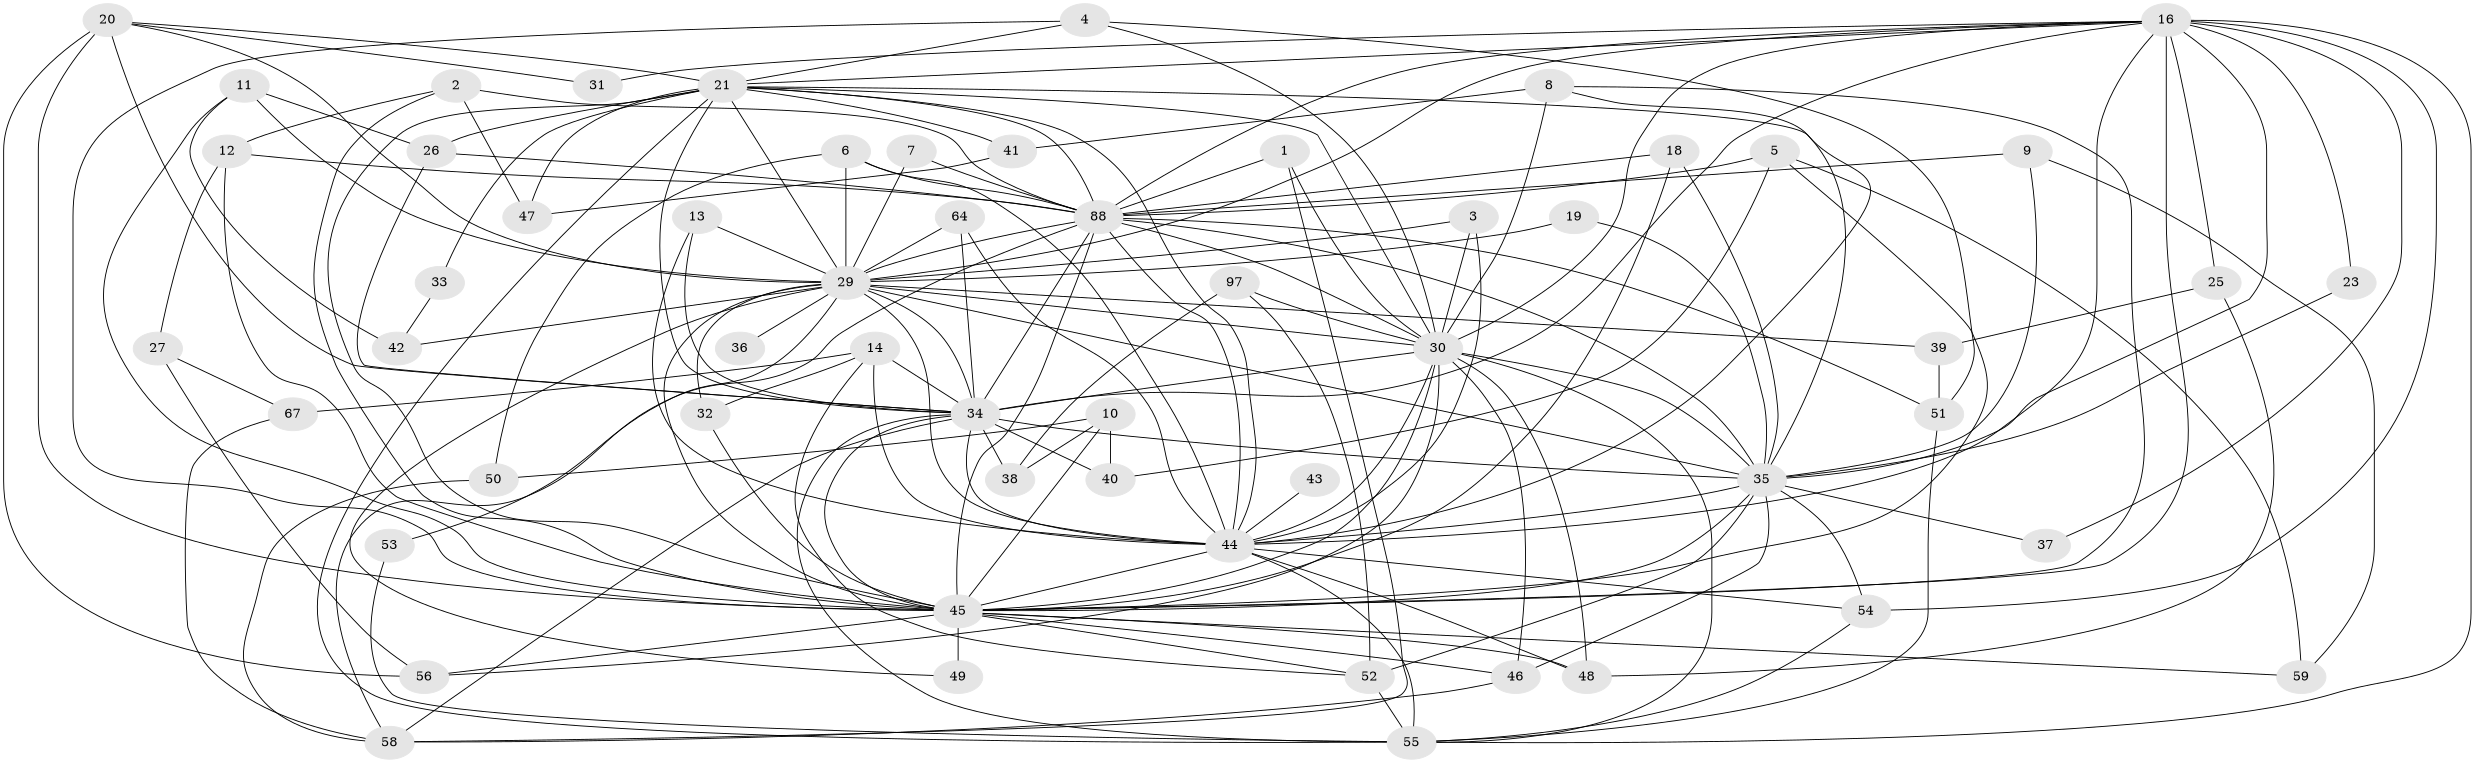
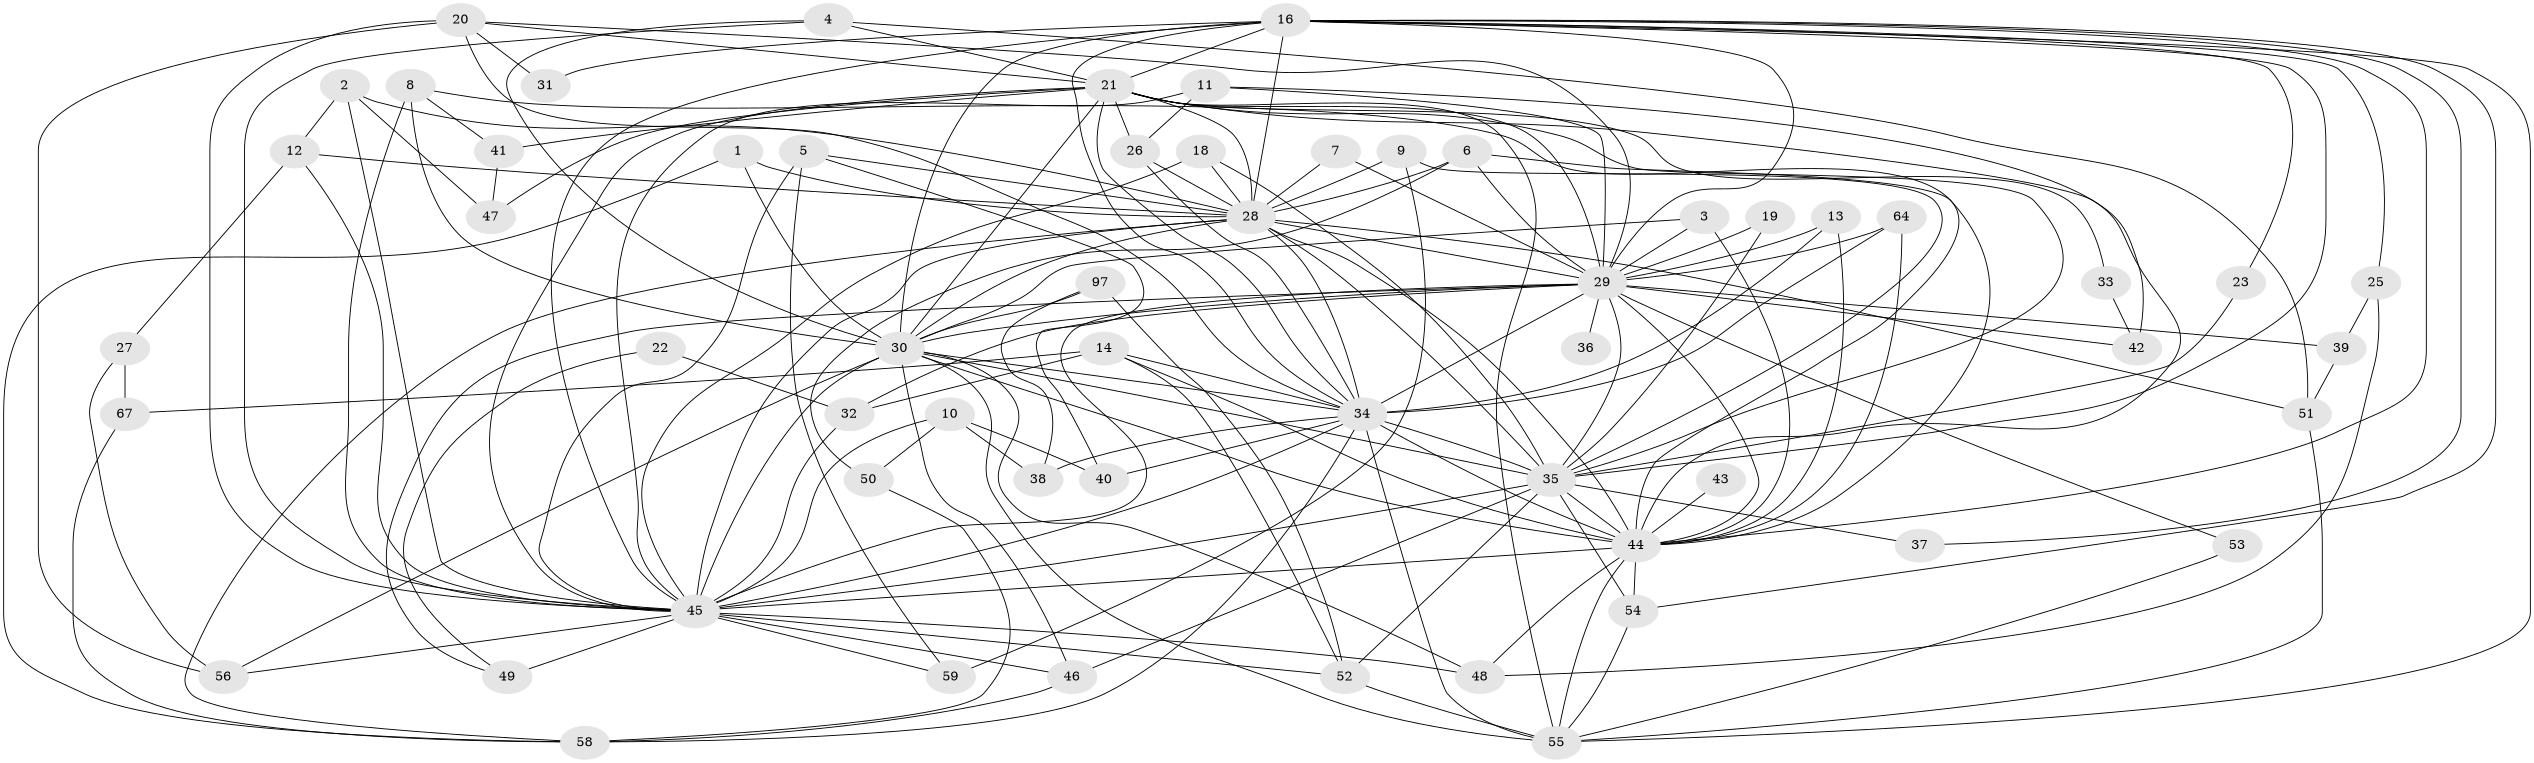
node "88": label "88" -> "28"
node "22": added
